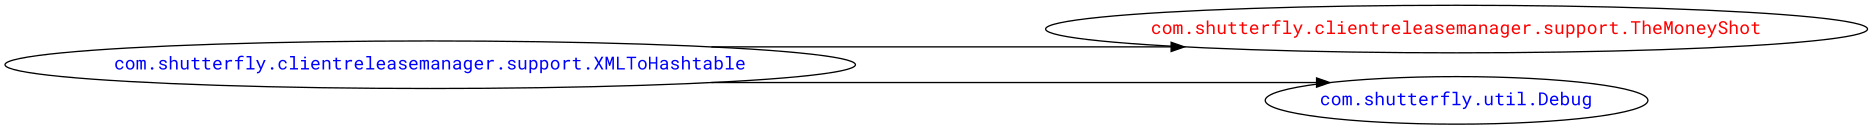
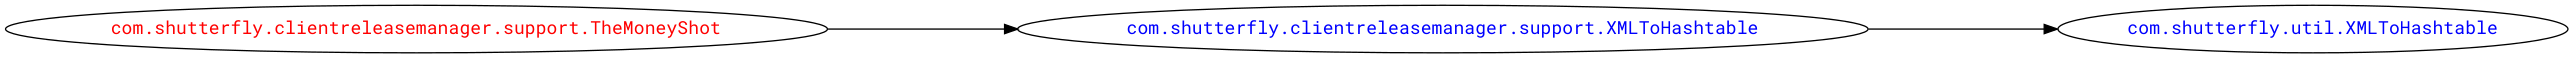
edge "com.shutterfly.clientreleasemanager.support.XMLToHashtable" -> "com.shutterfly.clientreleasemanager.support.TheMoneyShot": reversed
node "com.shutterfly.util.Debug": label "com.shutterfly.util.Debug" -> "com.shutterfly.util.XMLToHashtable"
